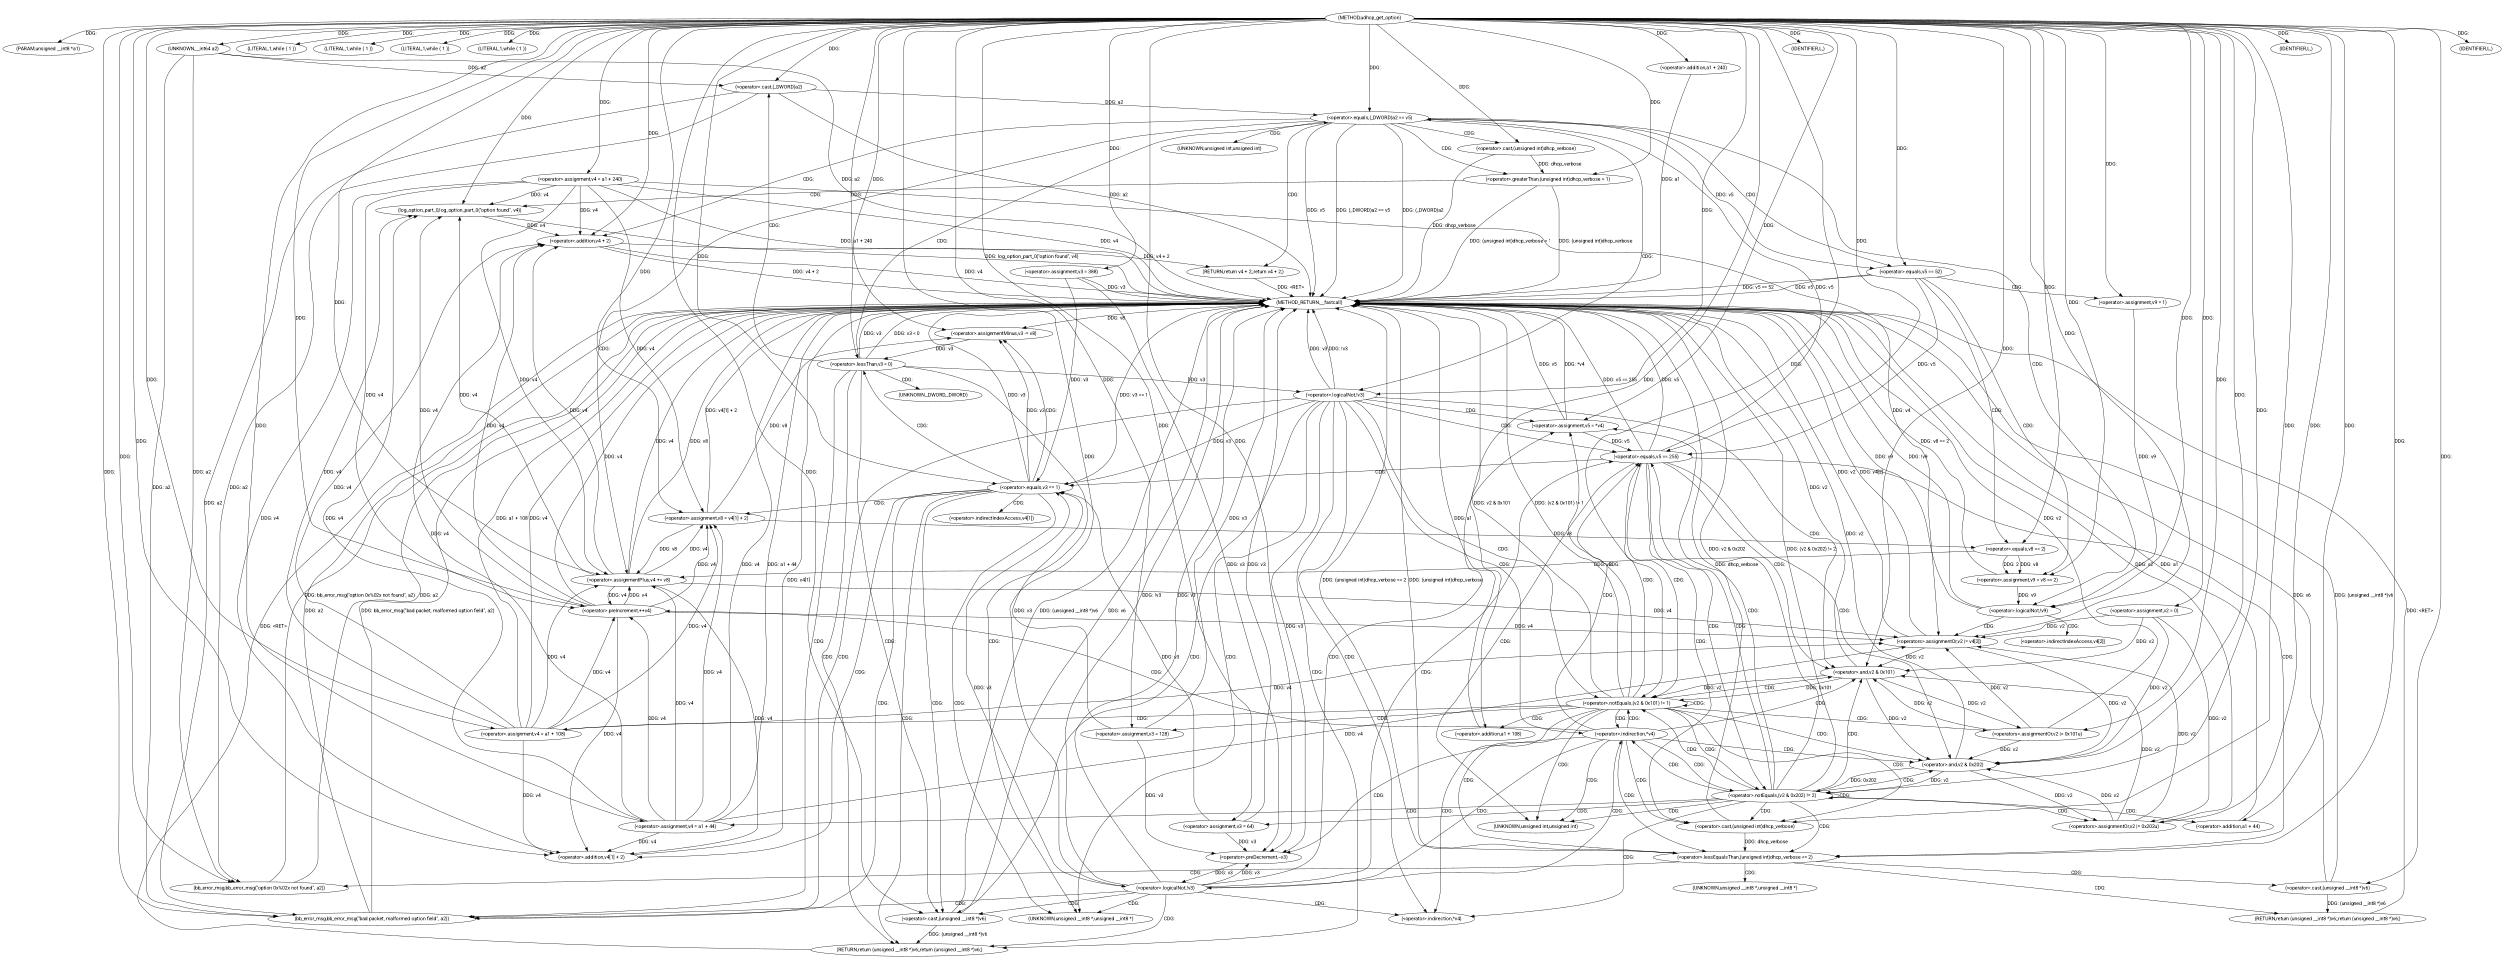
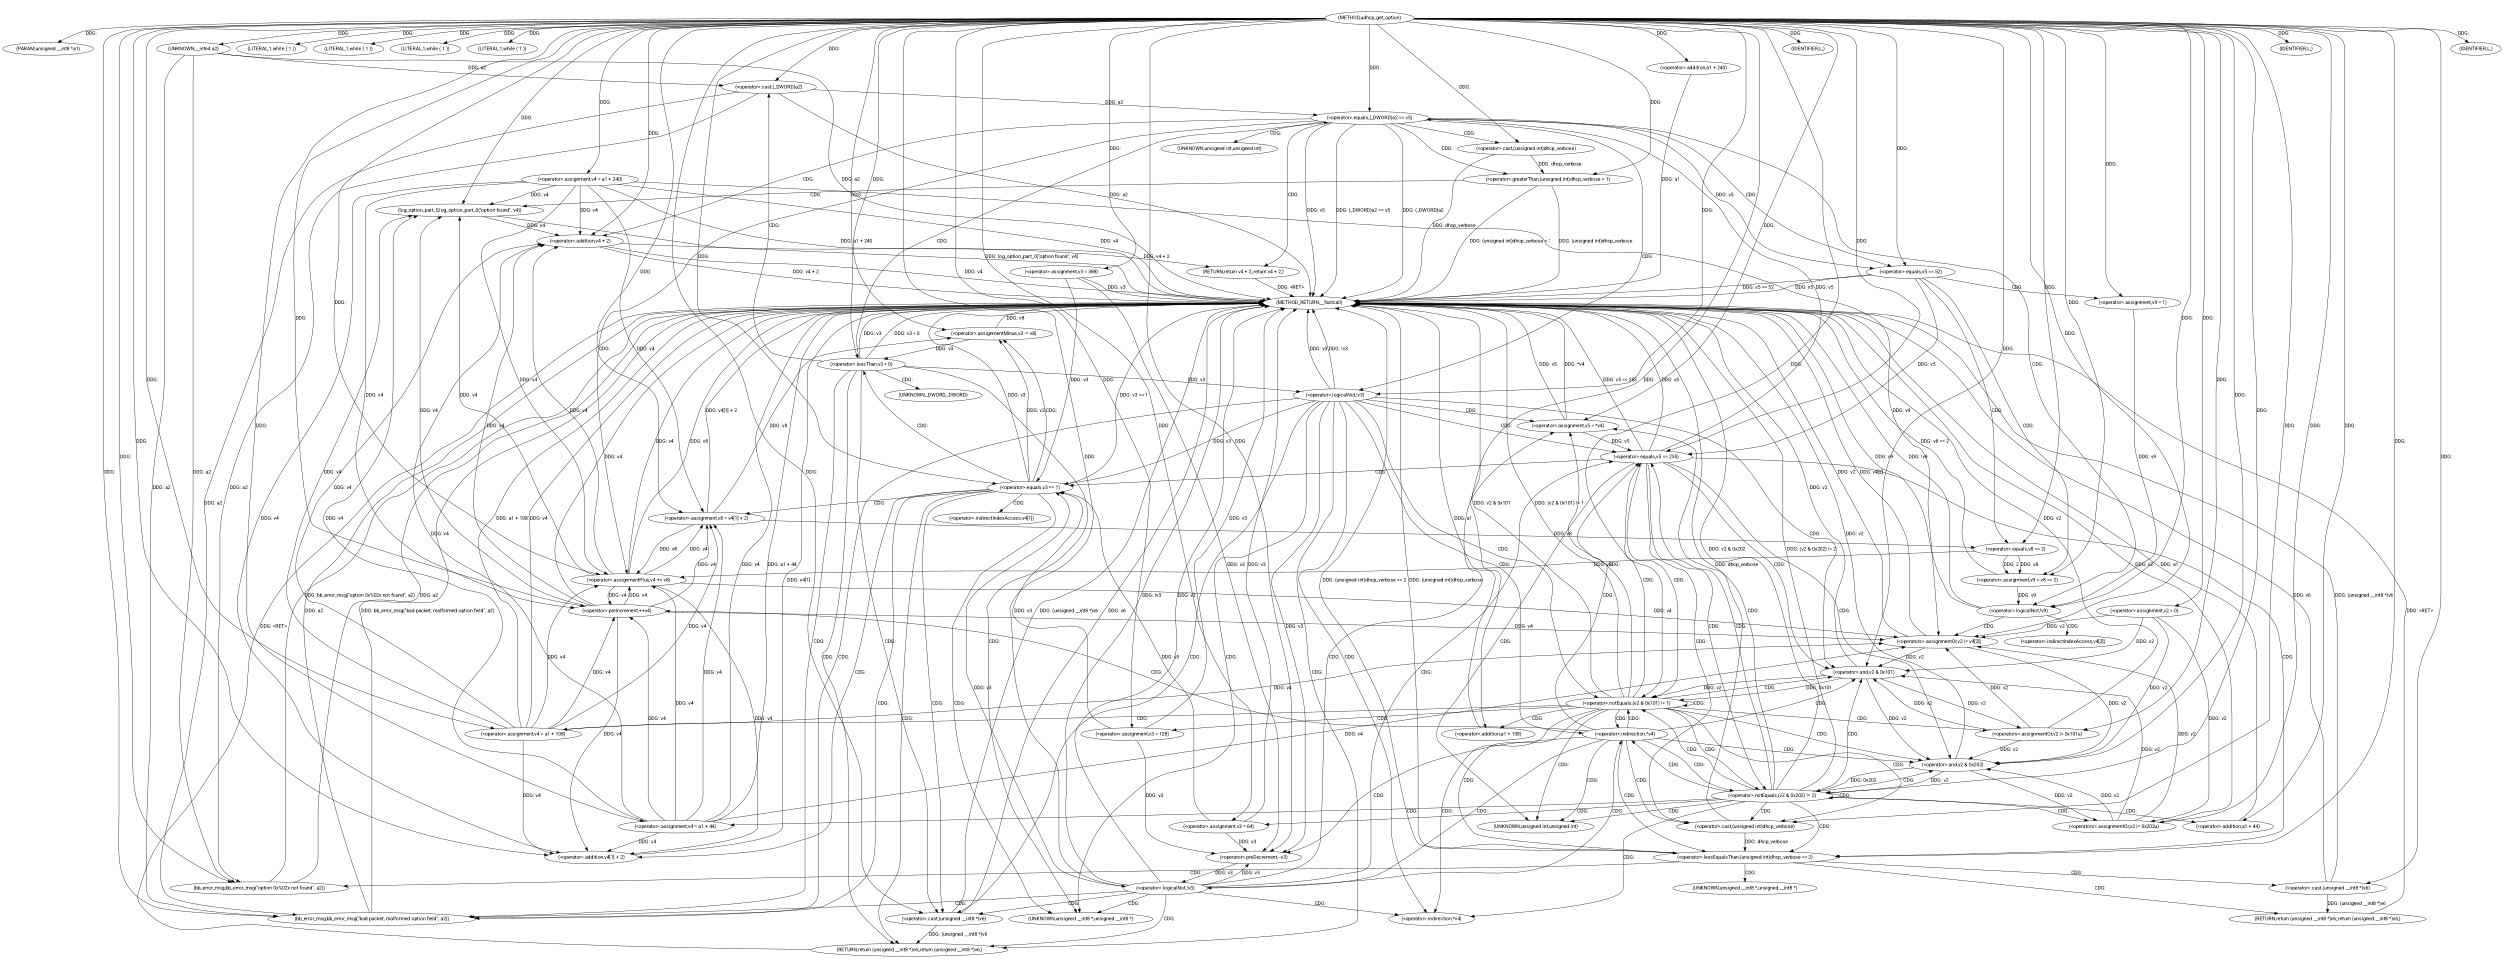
edge "(METHOD_RETURN,__fastcall)" -> "(<operator>.assignmentMinus,v3 -= v8)": reversed
